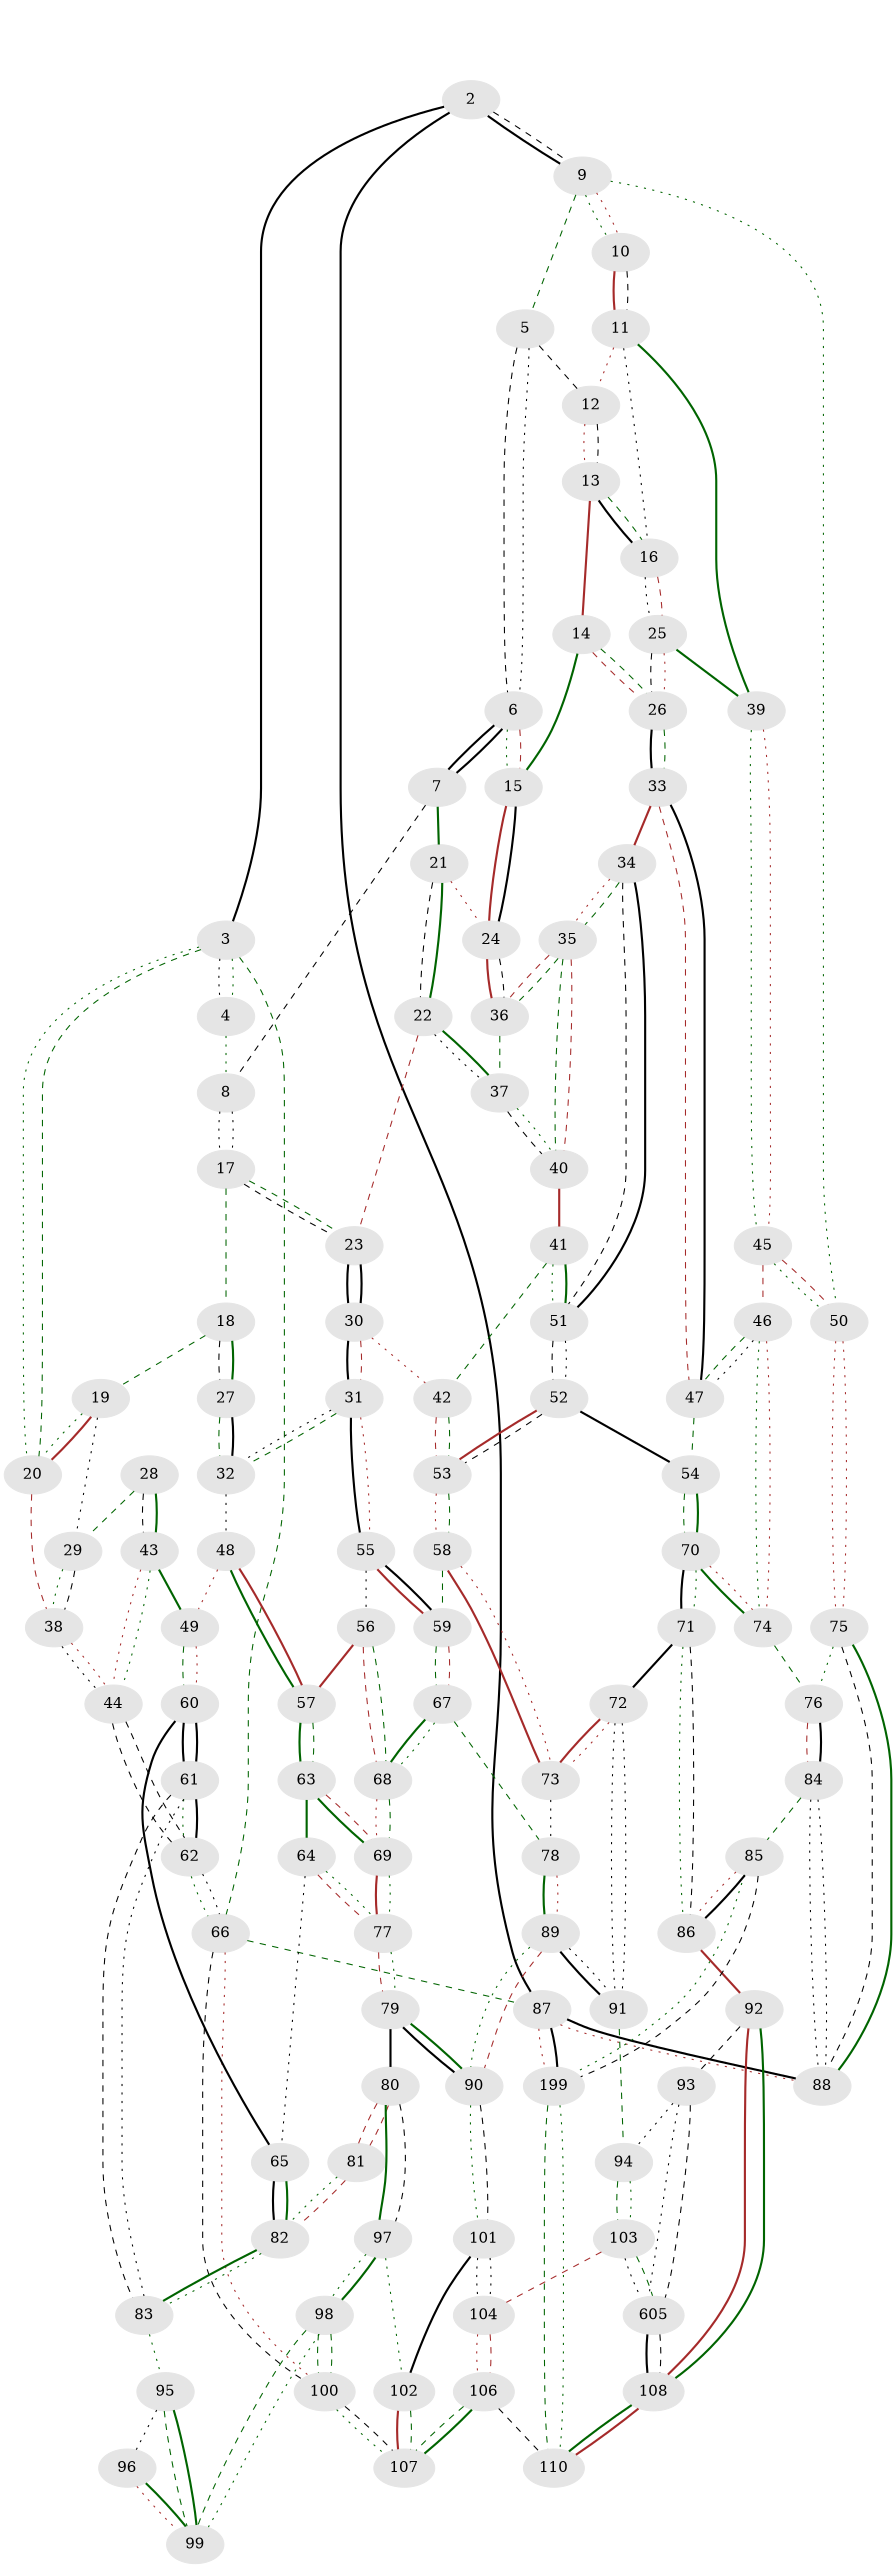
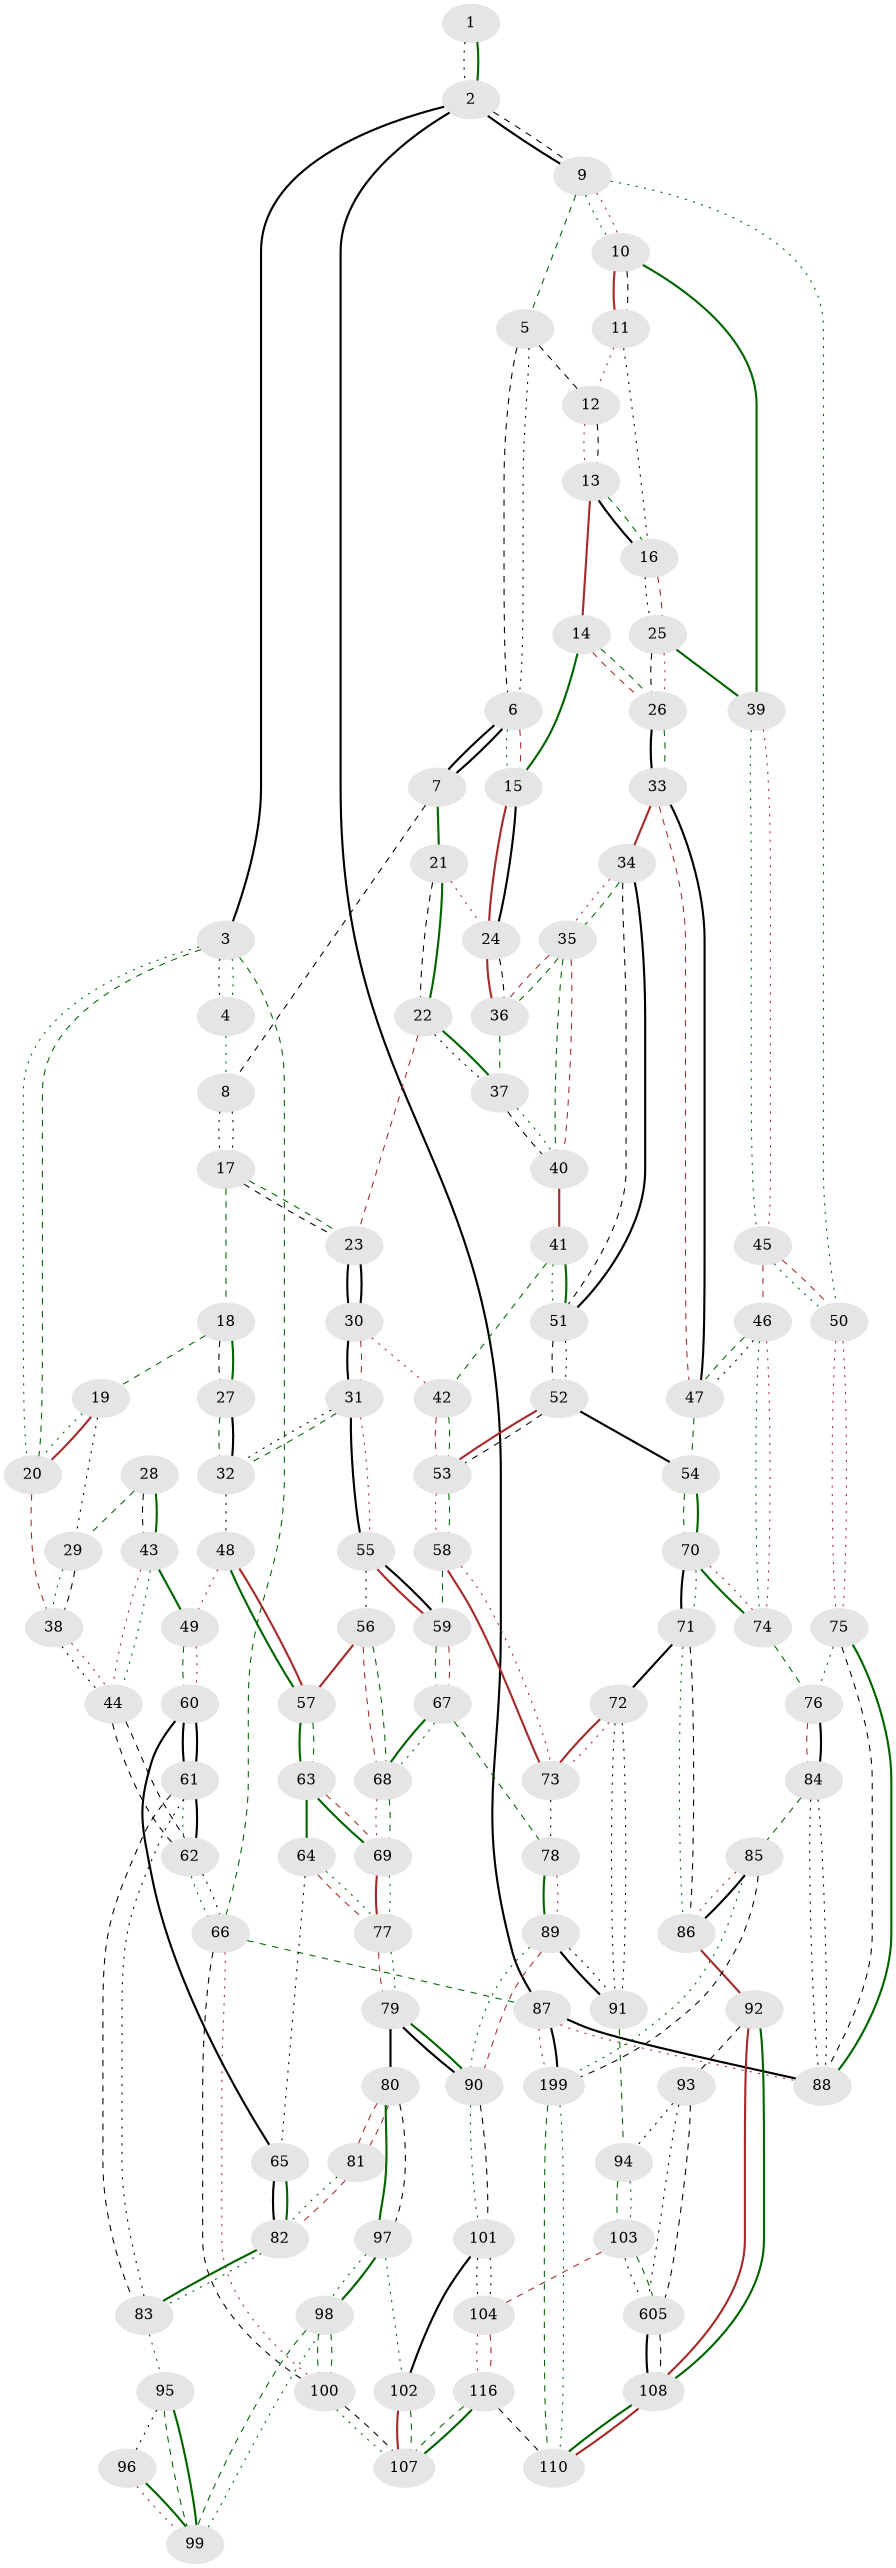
node "1": added
edge "11" -- "39": now "10" -- "39"
node "106": label "106" -> "116"
